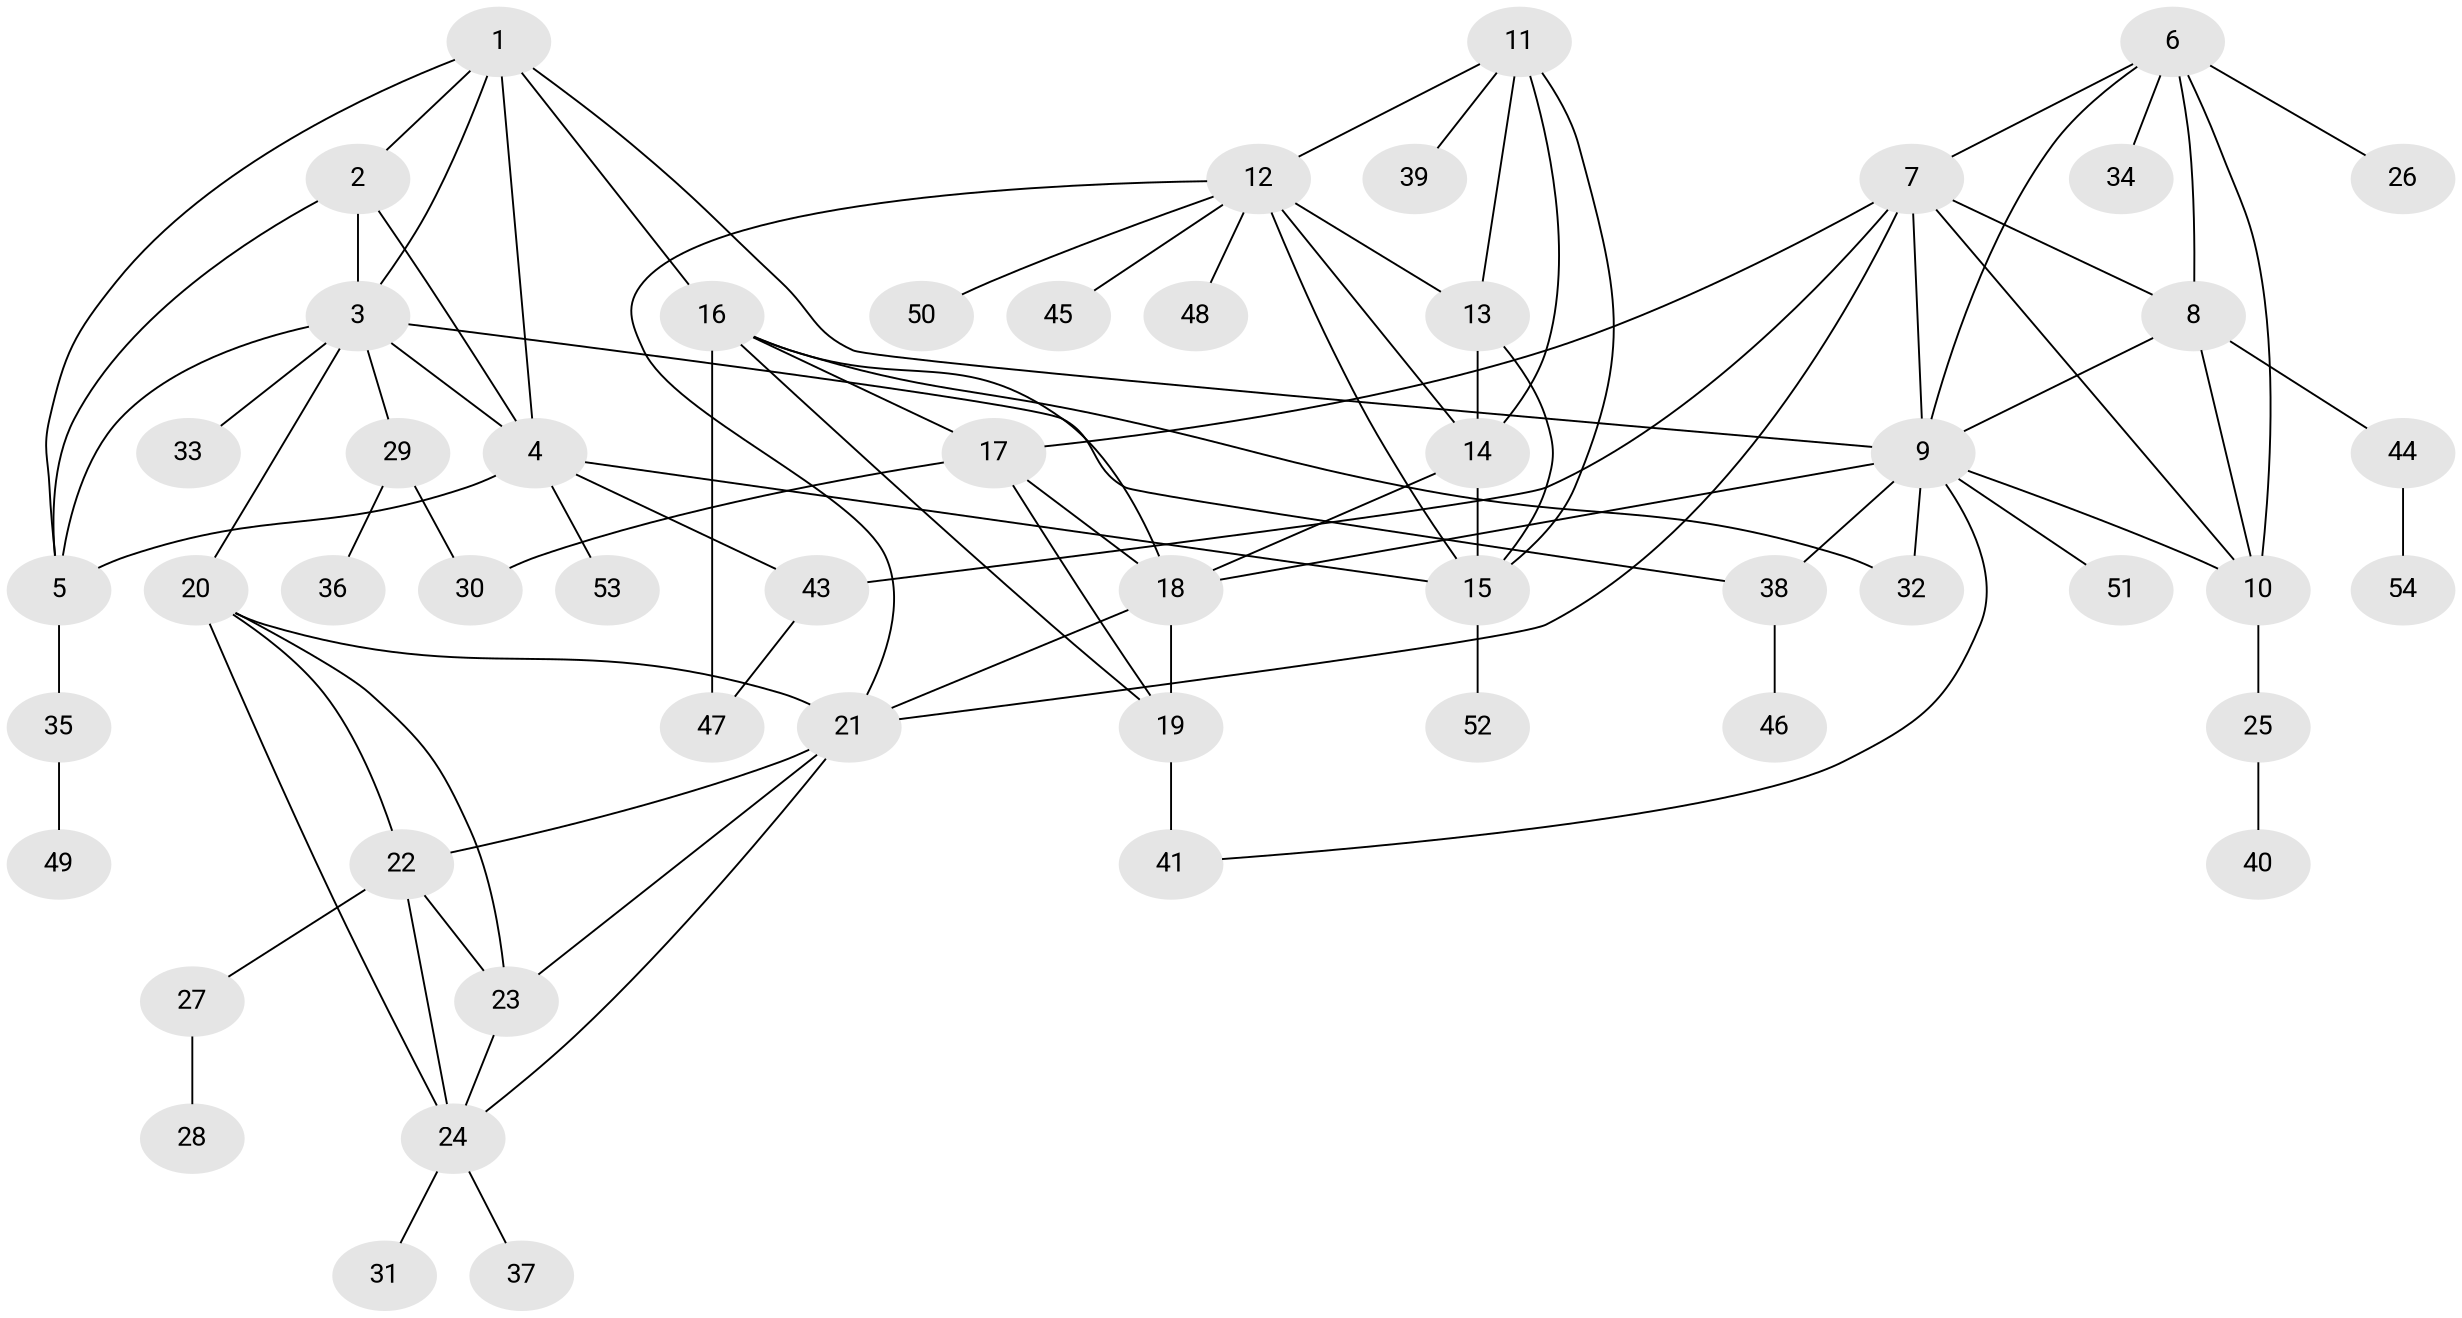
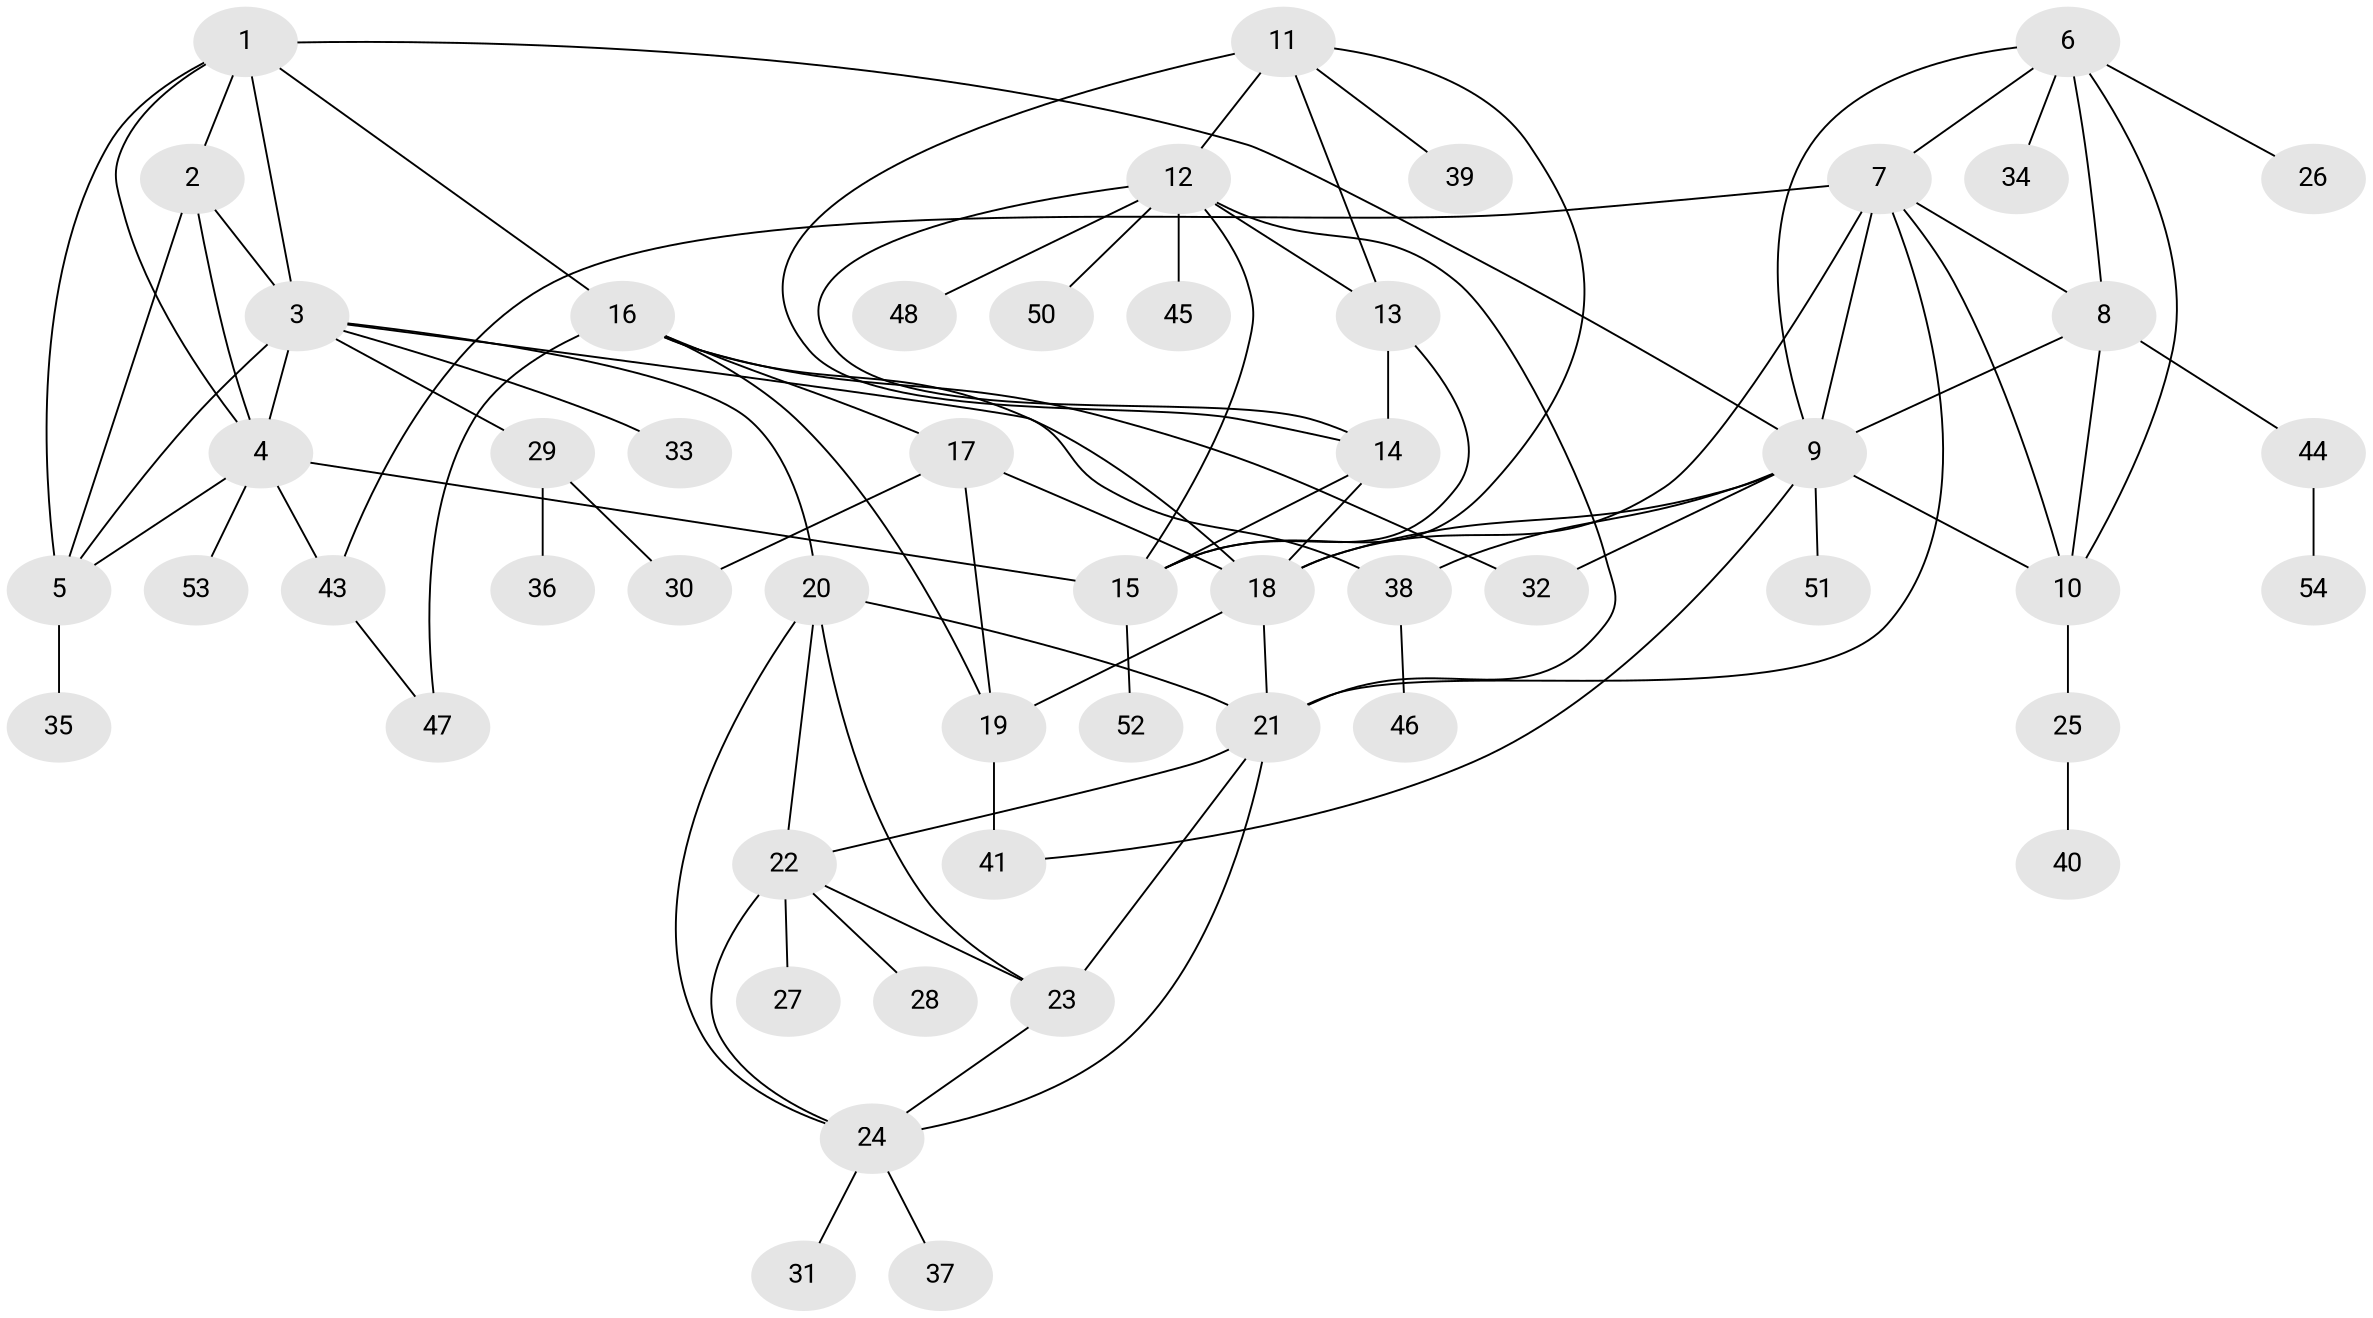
edge "7" -- "17": now "7" -- "18"
node "49": removed
edge "27" -- "28": now "22" -- "28"
